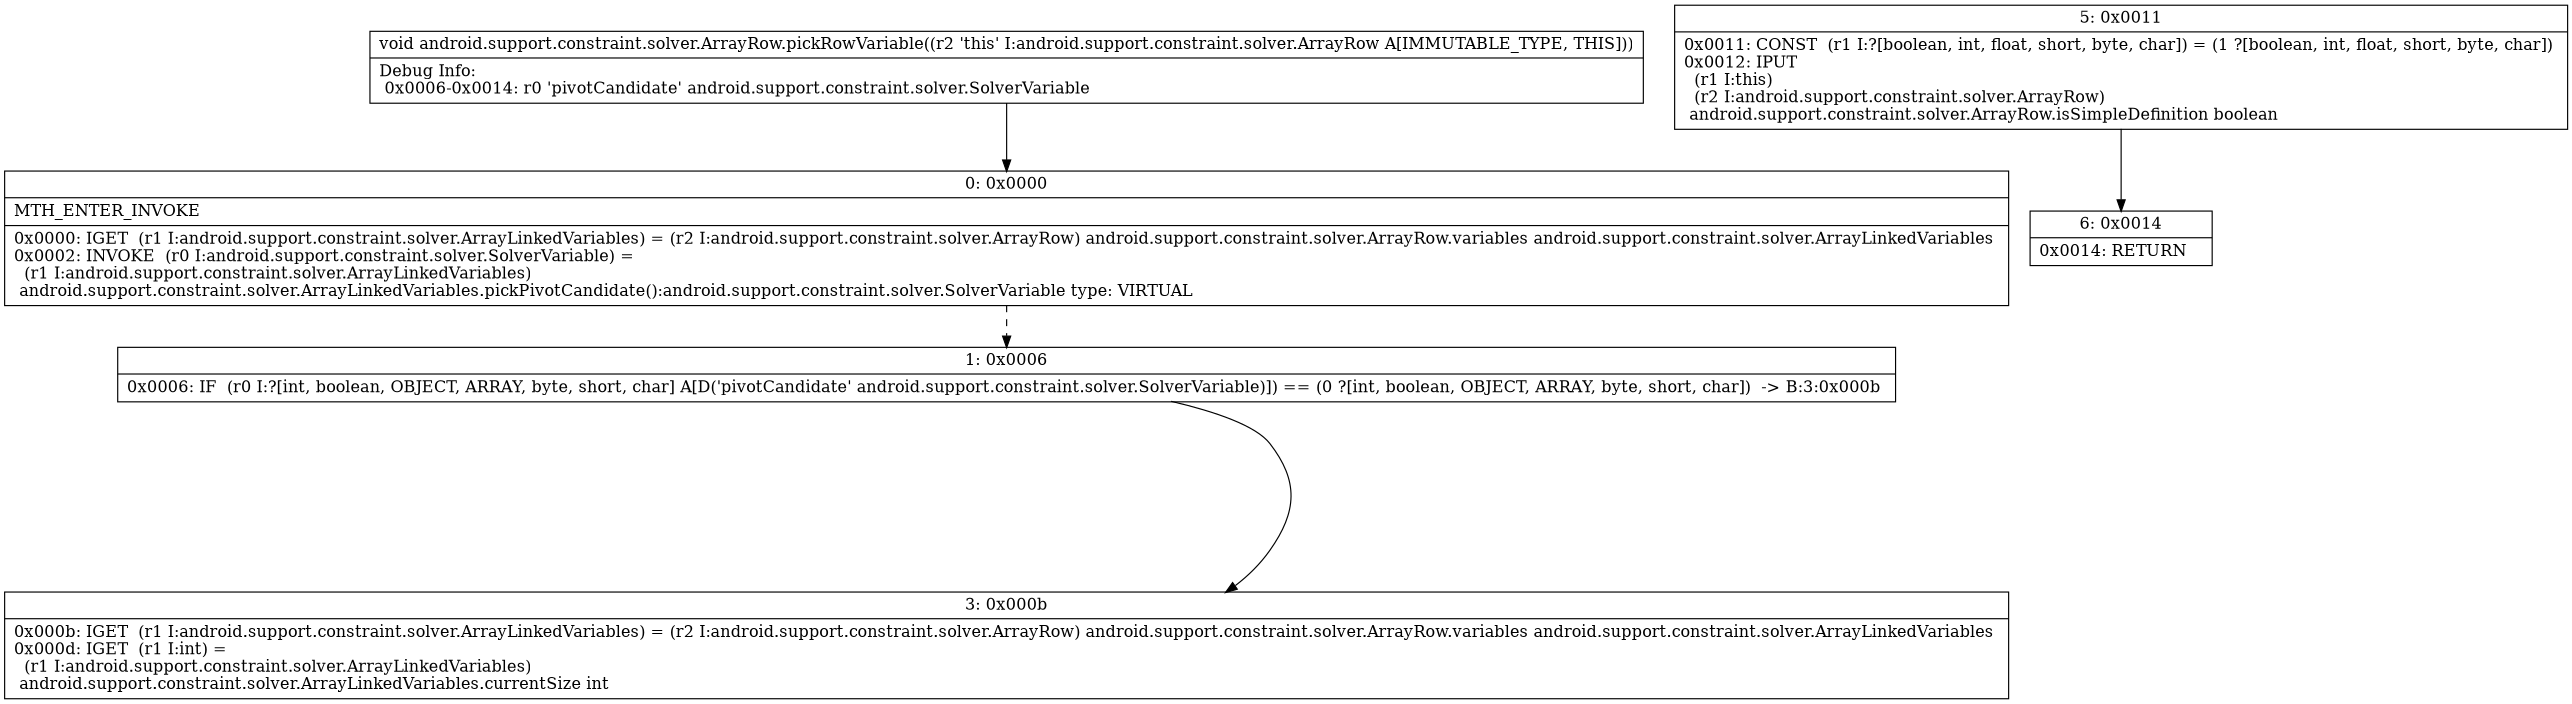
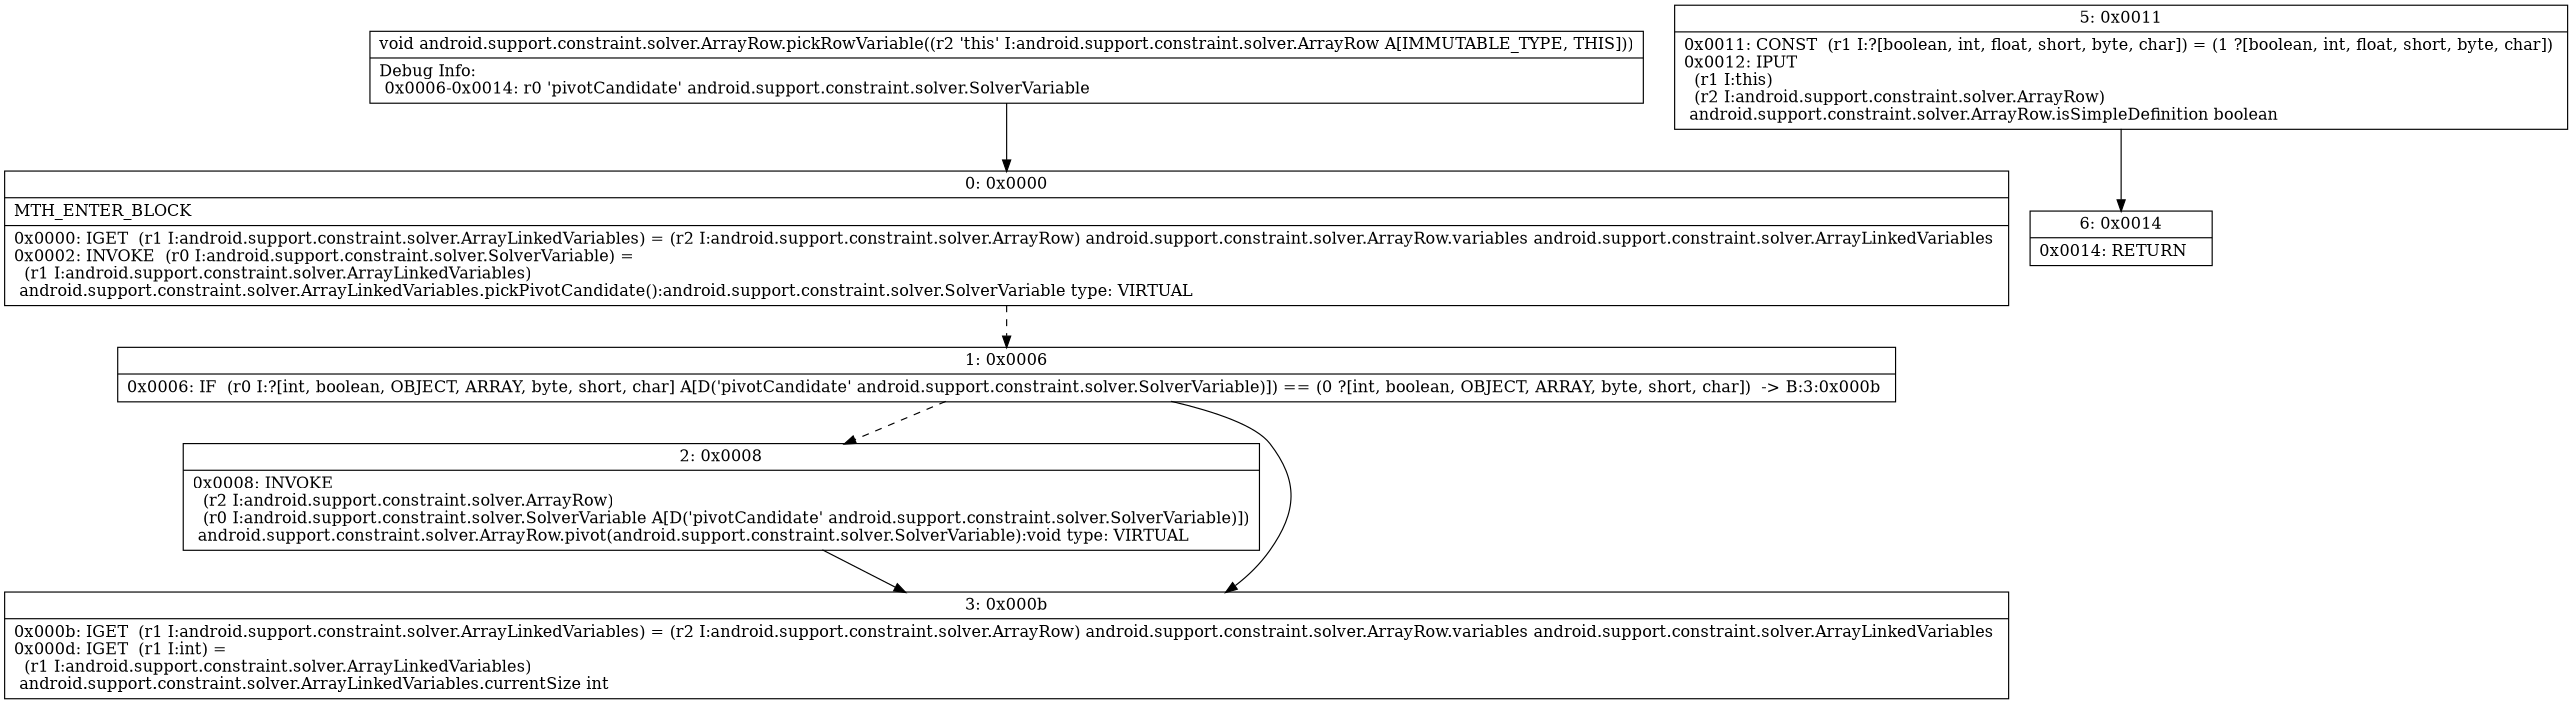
node "0: 0x0000": text "MTH_ENTER_INVOKE" -> "MTH_ENTER_BLOCK"
node "2: 0x0008": added
